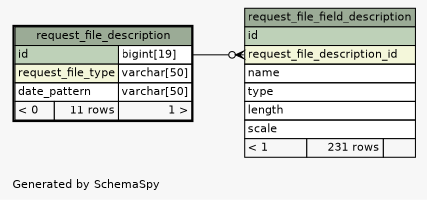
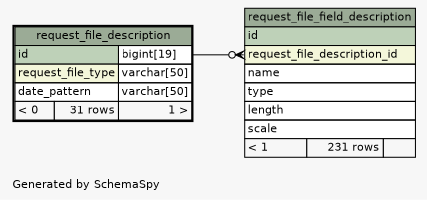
node "request_file_description": text "11 rows" -> "31 rows"
